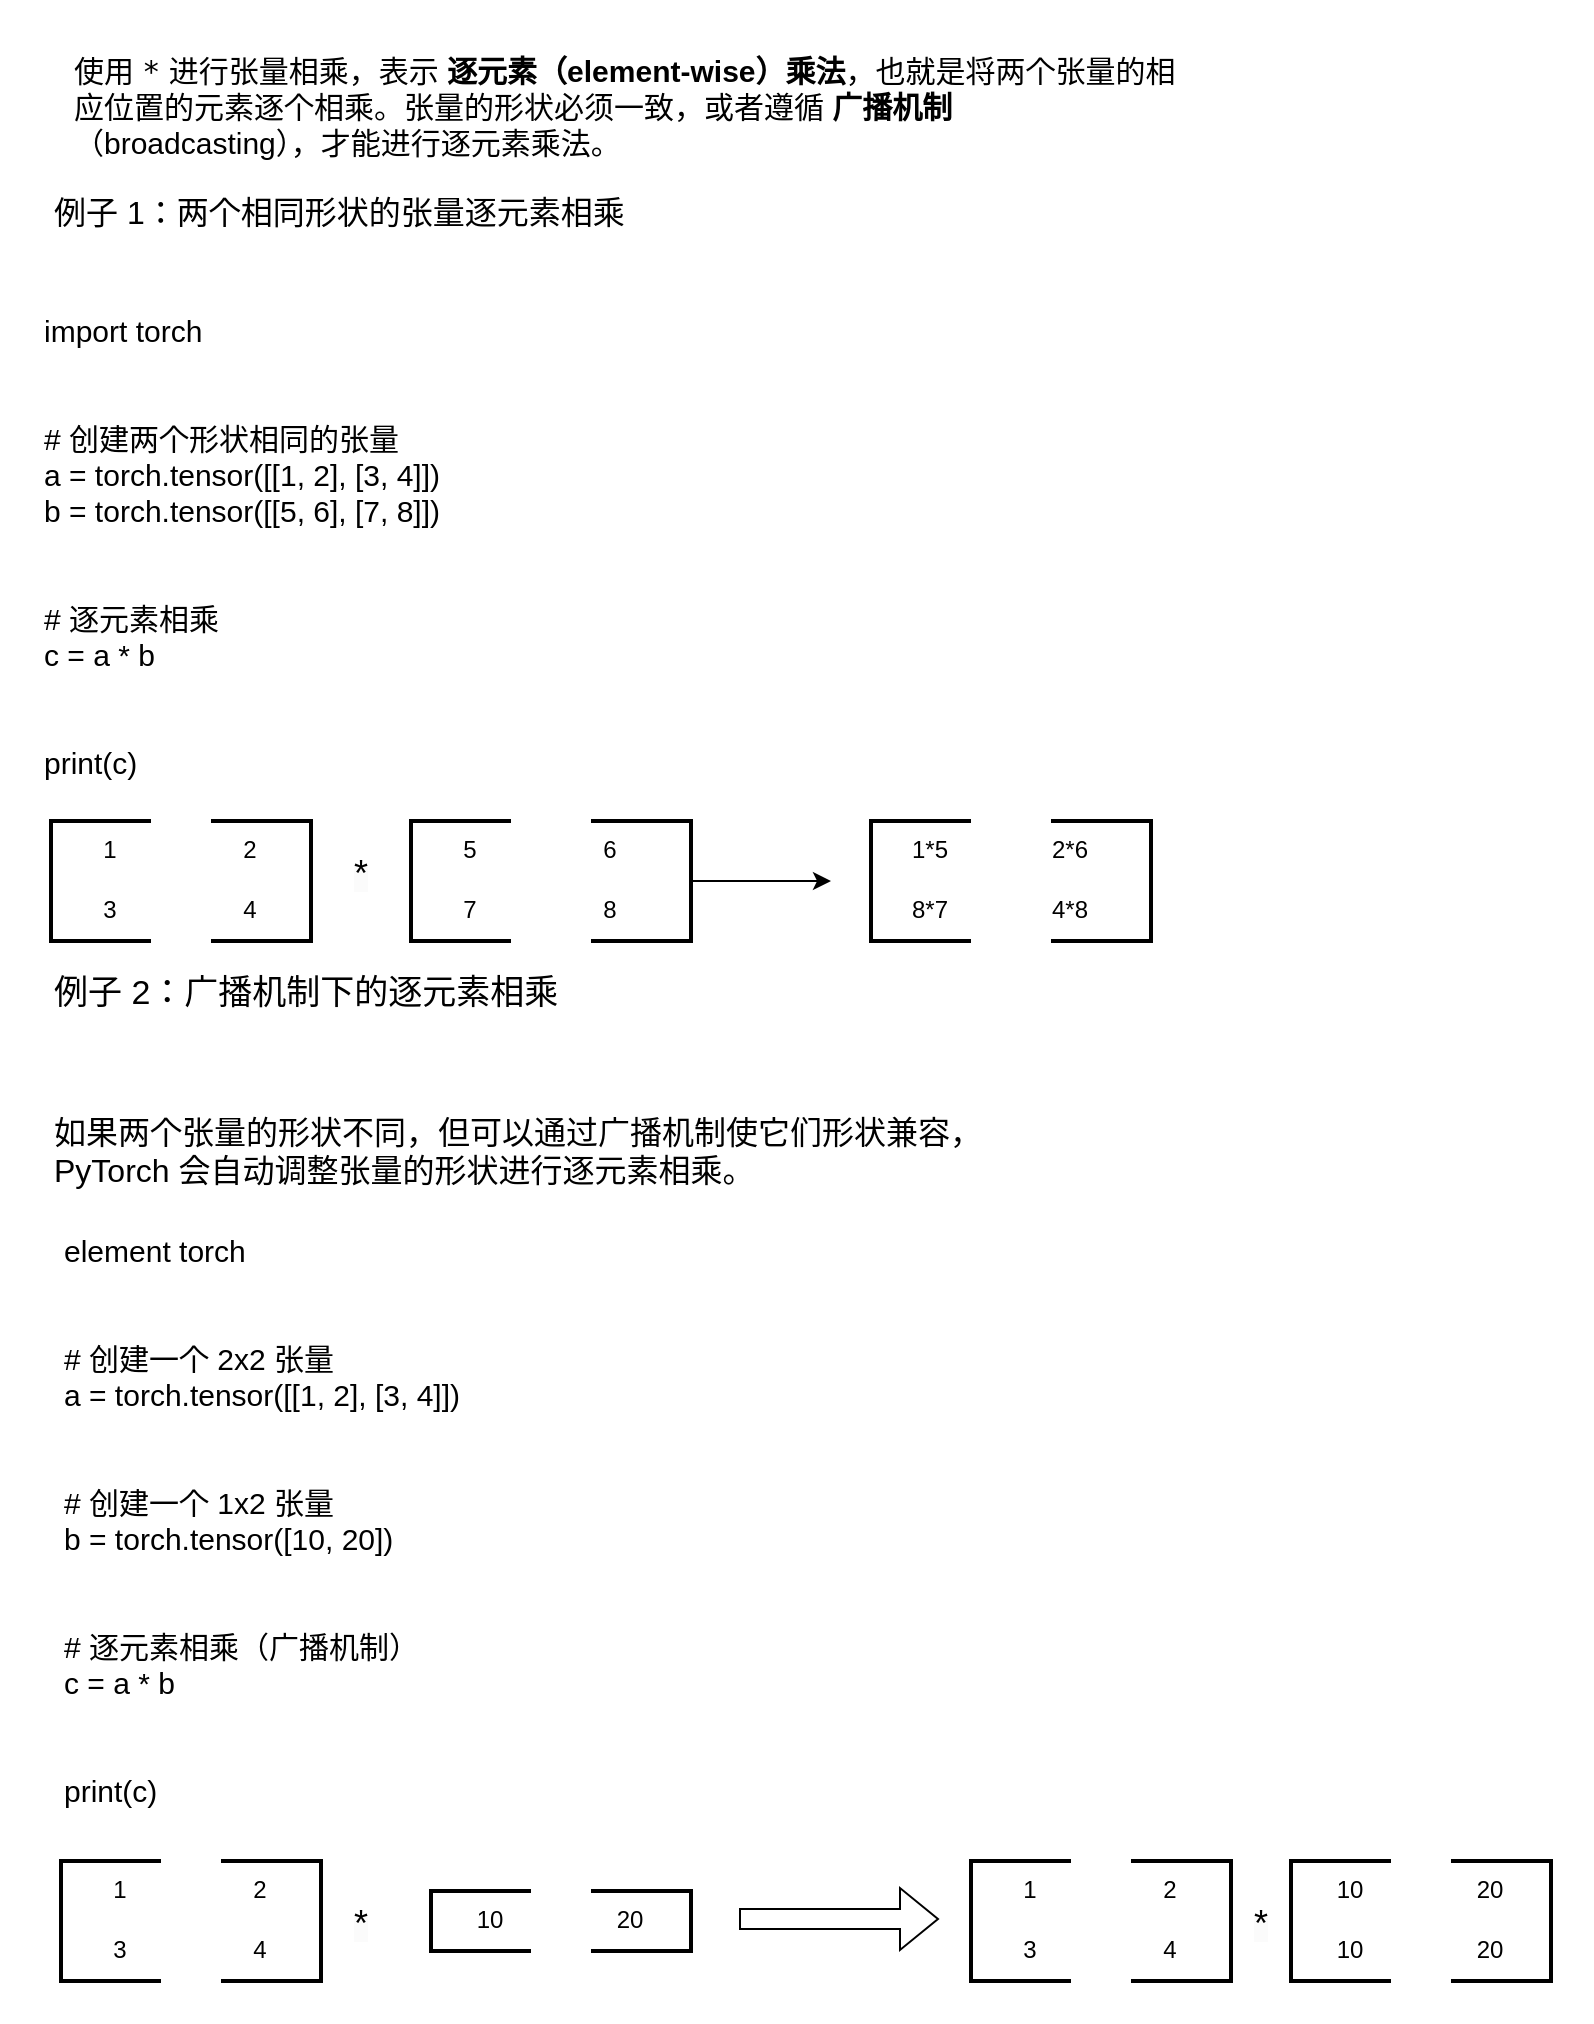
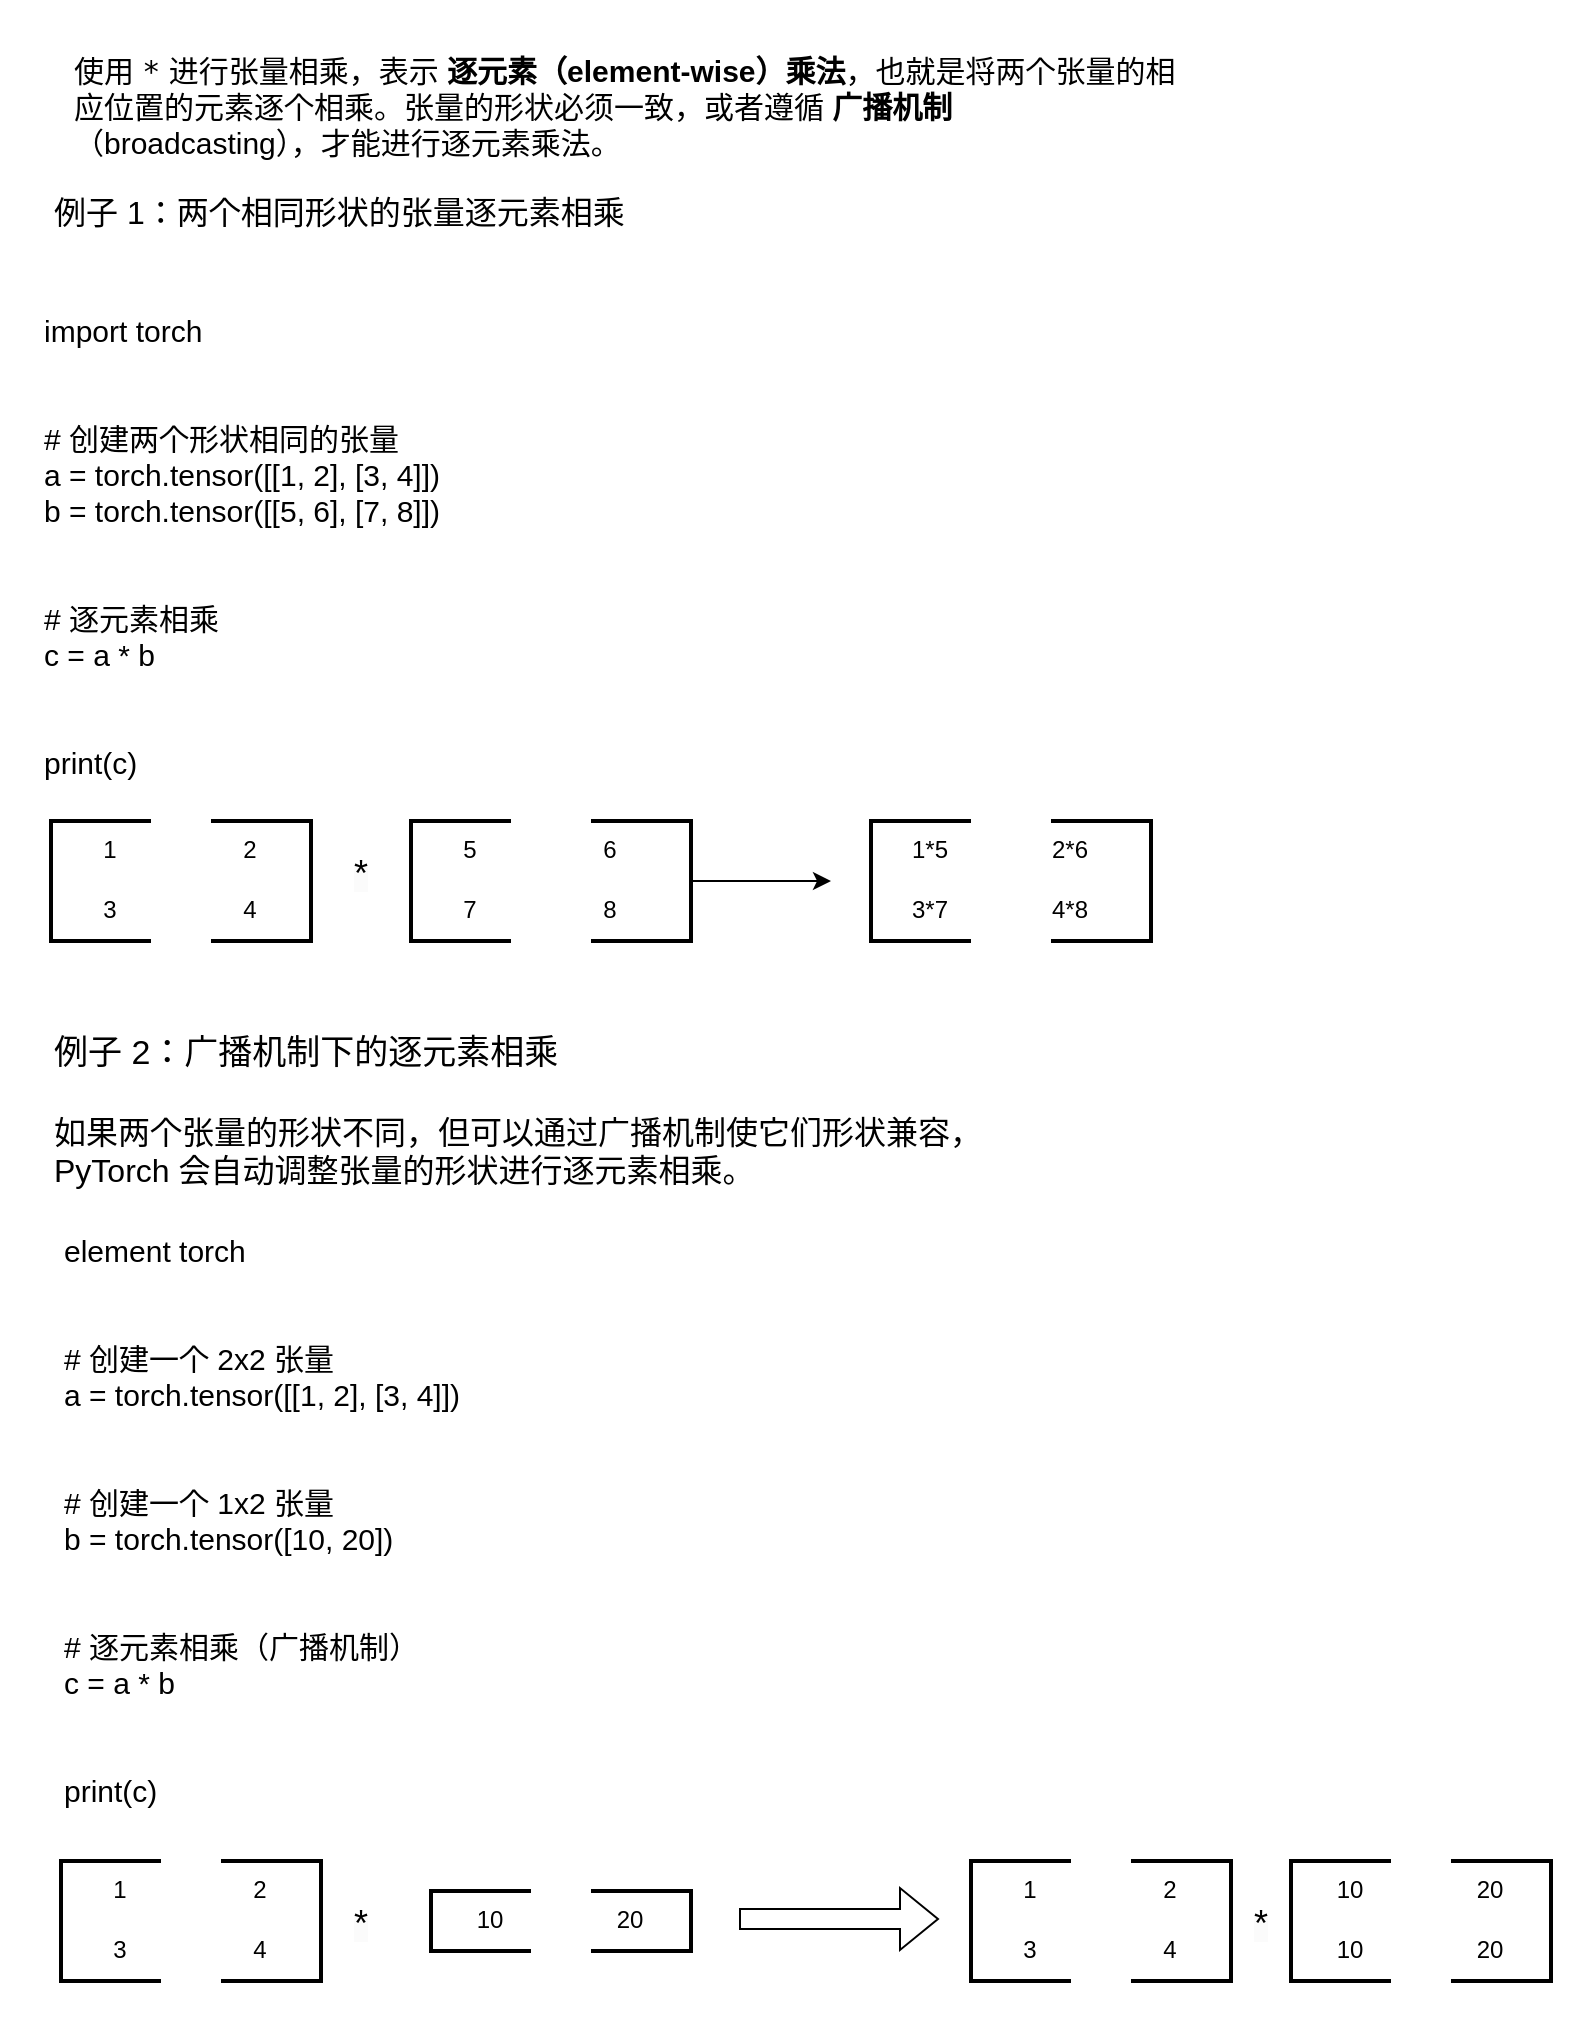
node "8*7": label "8*7" -> "3*7"
node "例子 2：广播机制下的逐元素相乘": moved (416, 1001) -> (416, 1061)
